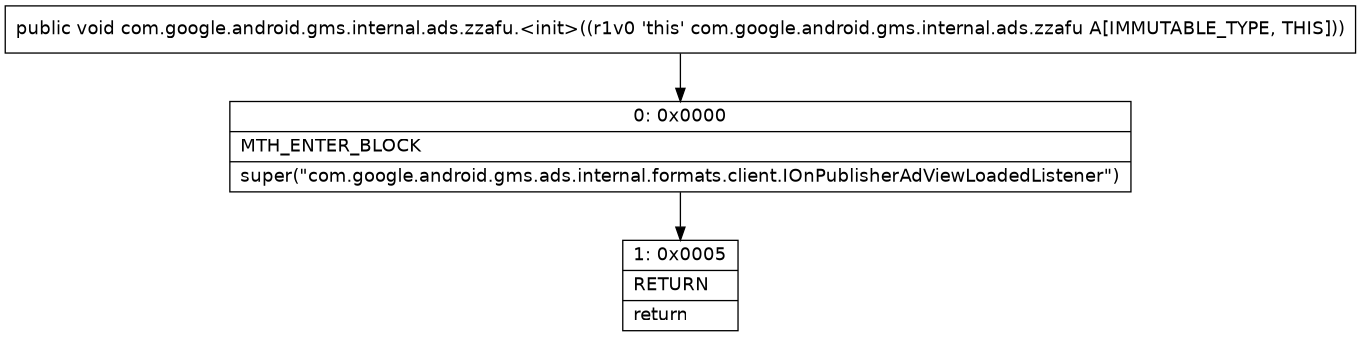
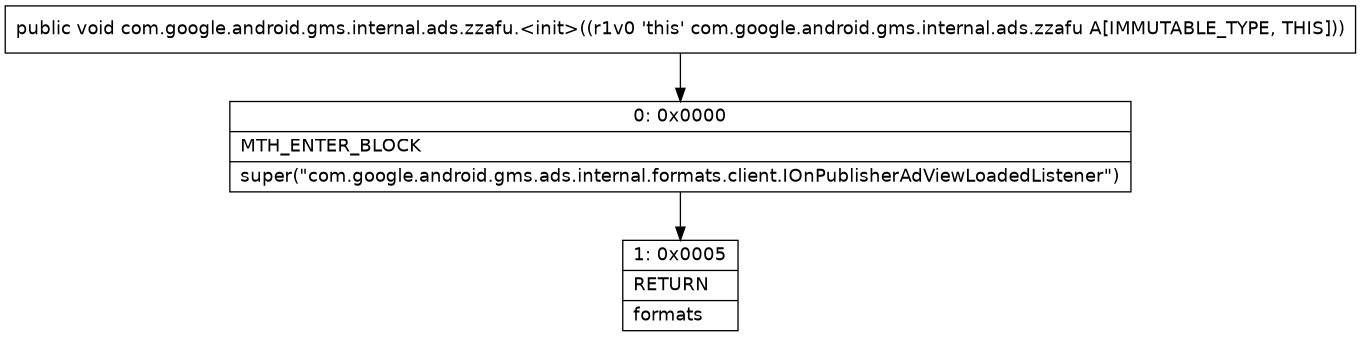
node "1: 0x0005": text "return" -> "formats"
